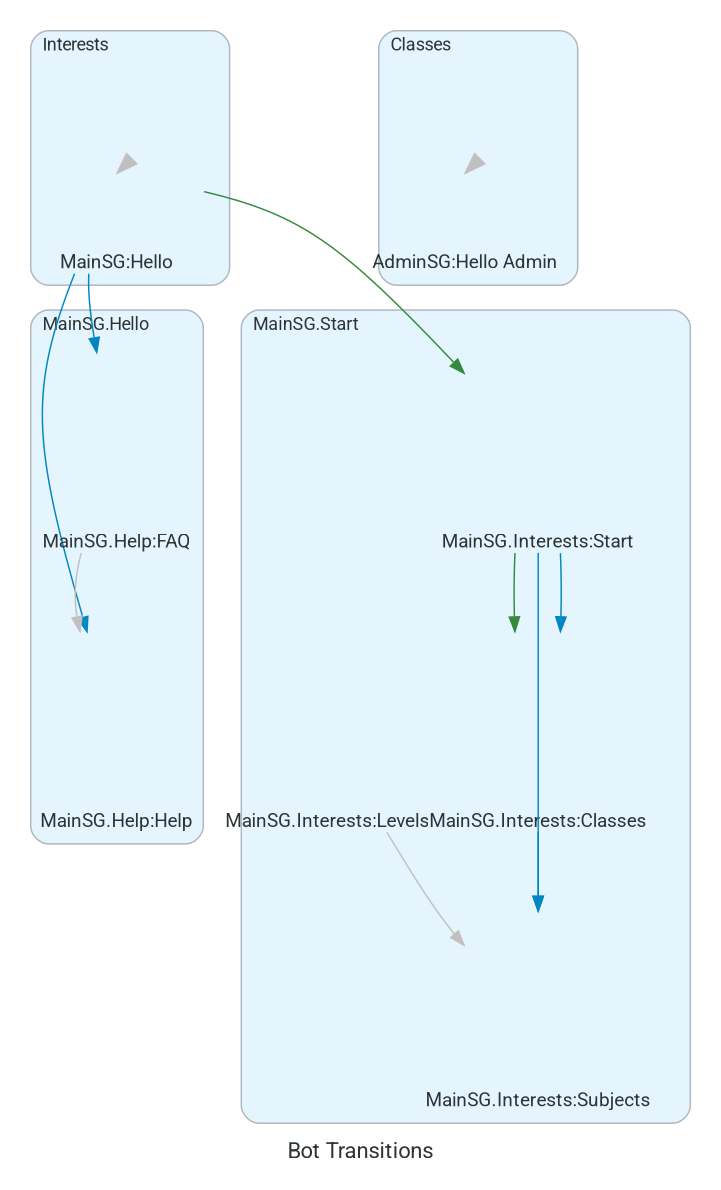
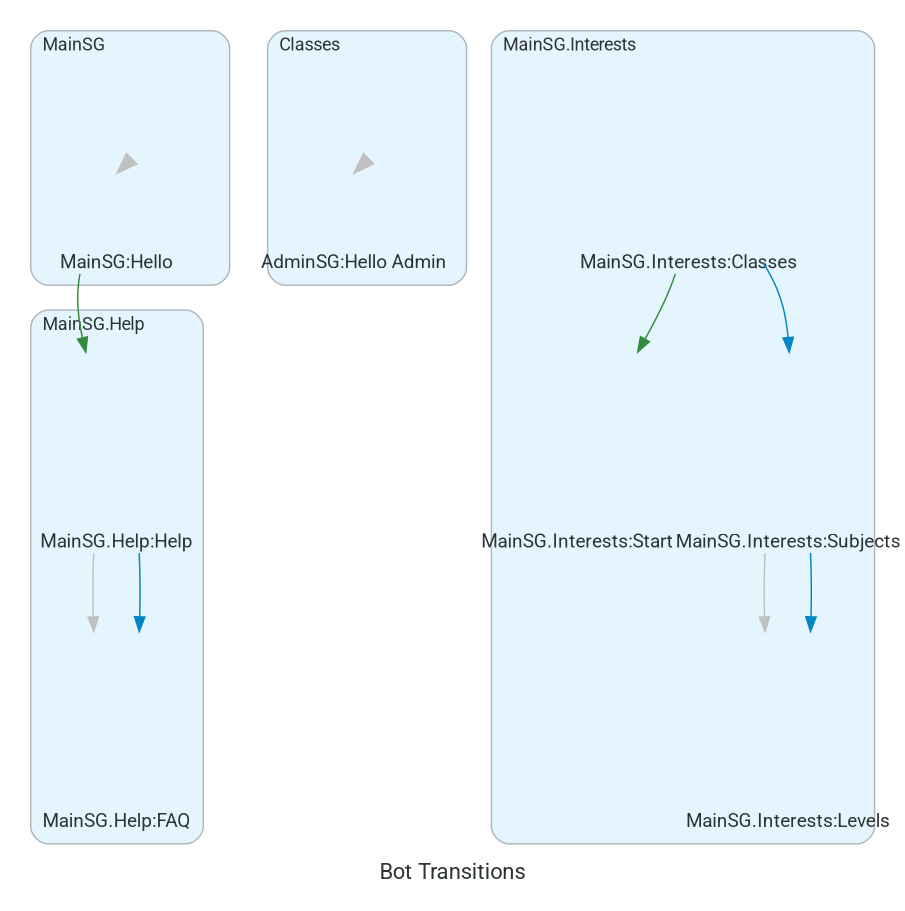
cluster "Interests": label "Interests" -> "MainSG"
edge "MainSG:Hello" -> "MainSG.Interests:Start": removed
edge "MainSG:Hello" -> "MainSG.Help:FAQ": now "MainSG.Help:Help" -> "MainSG.Help:FAQ"
cluster "MainSG.Hello": label "MainSG.Hello" -> "MainSG.Help"
cluster "MainSG.Start": label "MainSG.Start" -> "MainSG.Interests"
edge "MainSG:Hello" -> "MainSG.Help:Help": color #0086c3 -> #338a3e
edge "MainSG.Interests:Start" -> "MainSG.Interests:Classes": removed
edge "MainSG.Interests:Subjects" -> "MainSG.Interests:Start": now "MainSG.Interests:Subjects" -> "MainSG.Interests:Levels"
